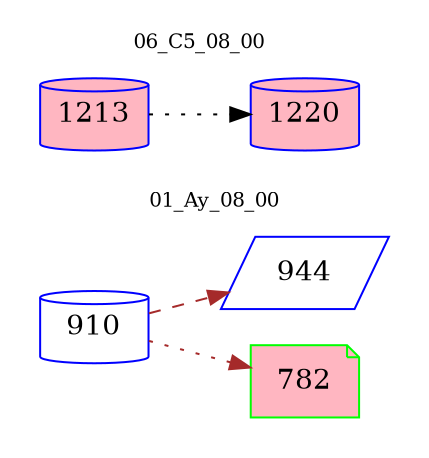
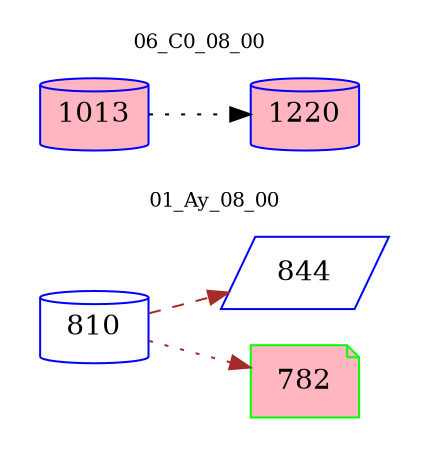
cluster "06_C5_08_00": label "06_C5_08_00" -> "06_C0_08_00"
node "1213": label "1213" -> "1013"
node "944": label "944" -> "844"
node "910": label "910" -> "810"
